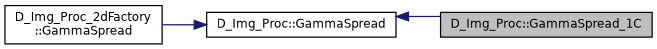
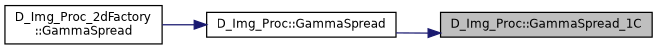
edge "D_Img_Proc::GammaSpread_1C" -> "D_Img_Proc::GammaSpread": reversed
